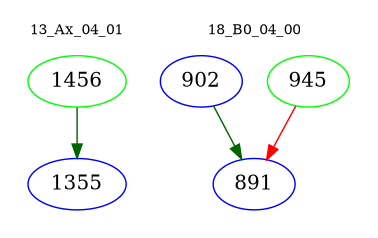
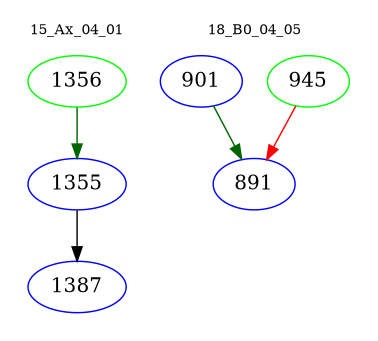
cluster "13_Ax_04_01": label "13_Ax_04_01" -> "15_Ax_04_01"
cluster "18_B0_04_00": label "18_B0_04_00" -> "18_B0_04_05"
node "1456": label "1456" -> "1356"
node "902": label "902" -> "901"
node "1387": added
